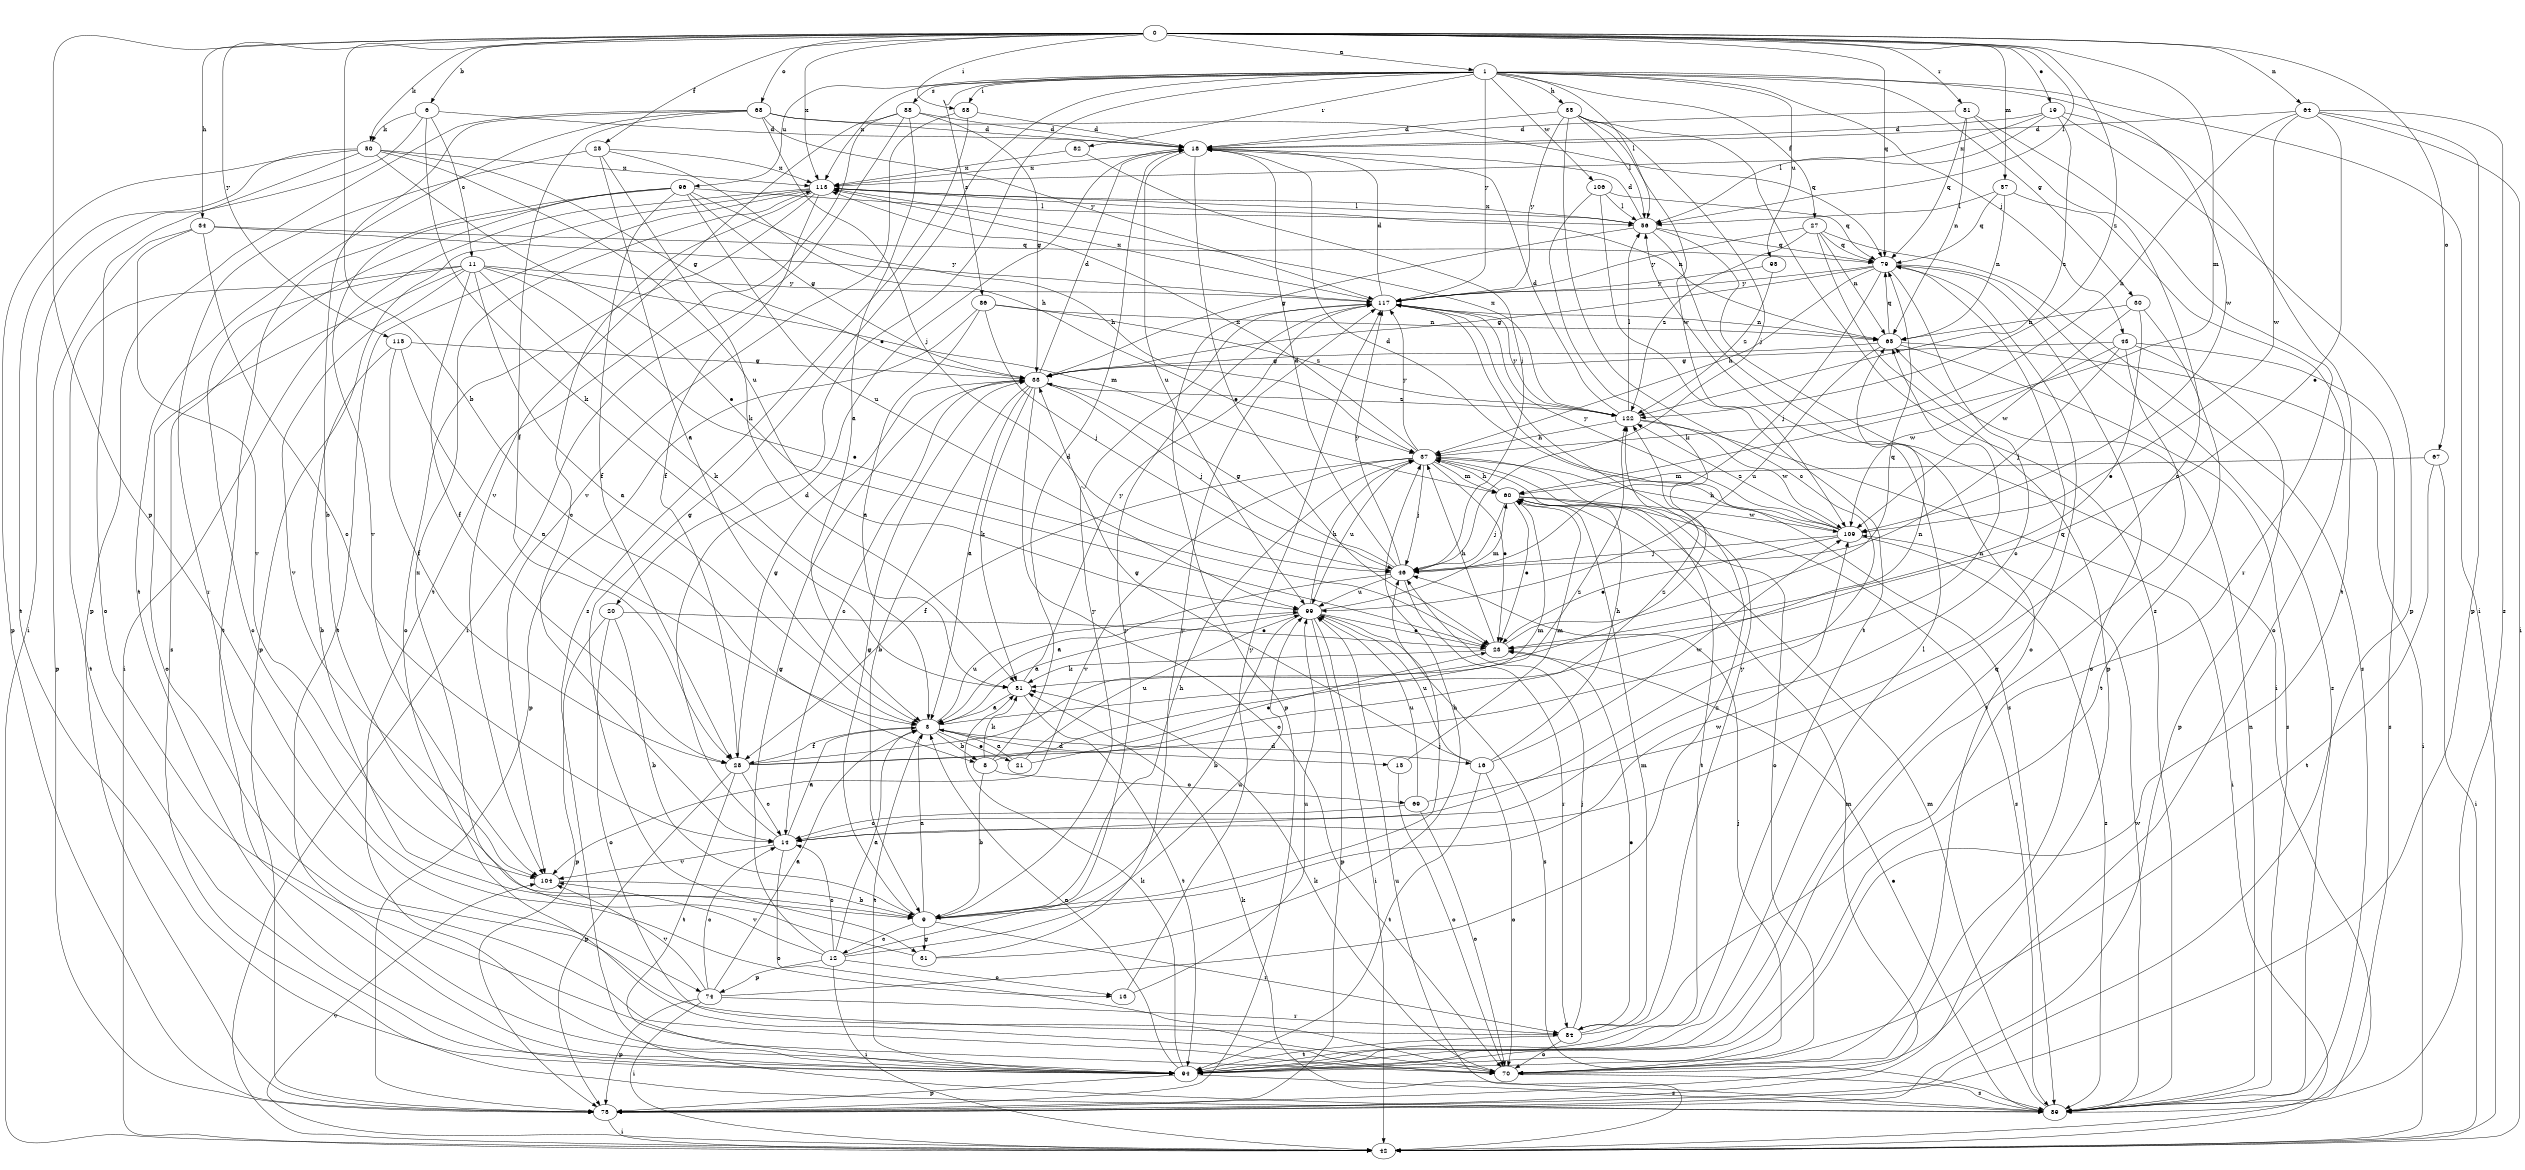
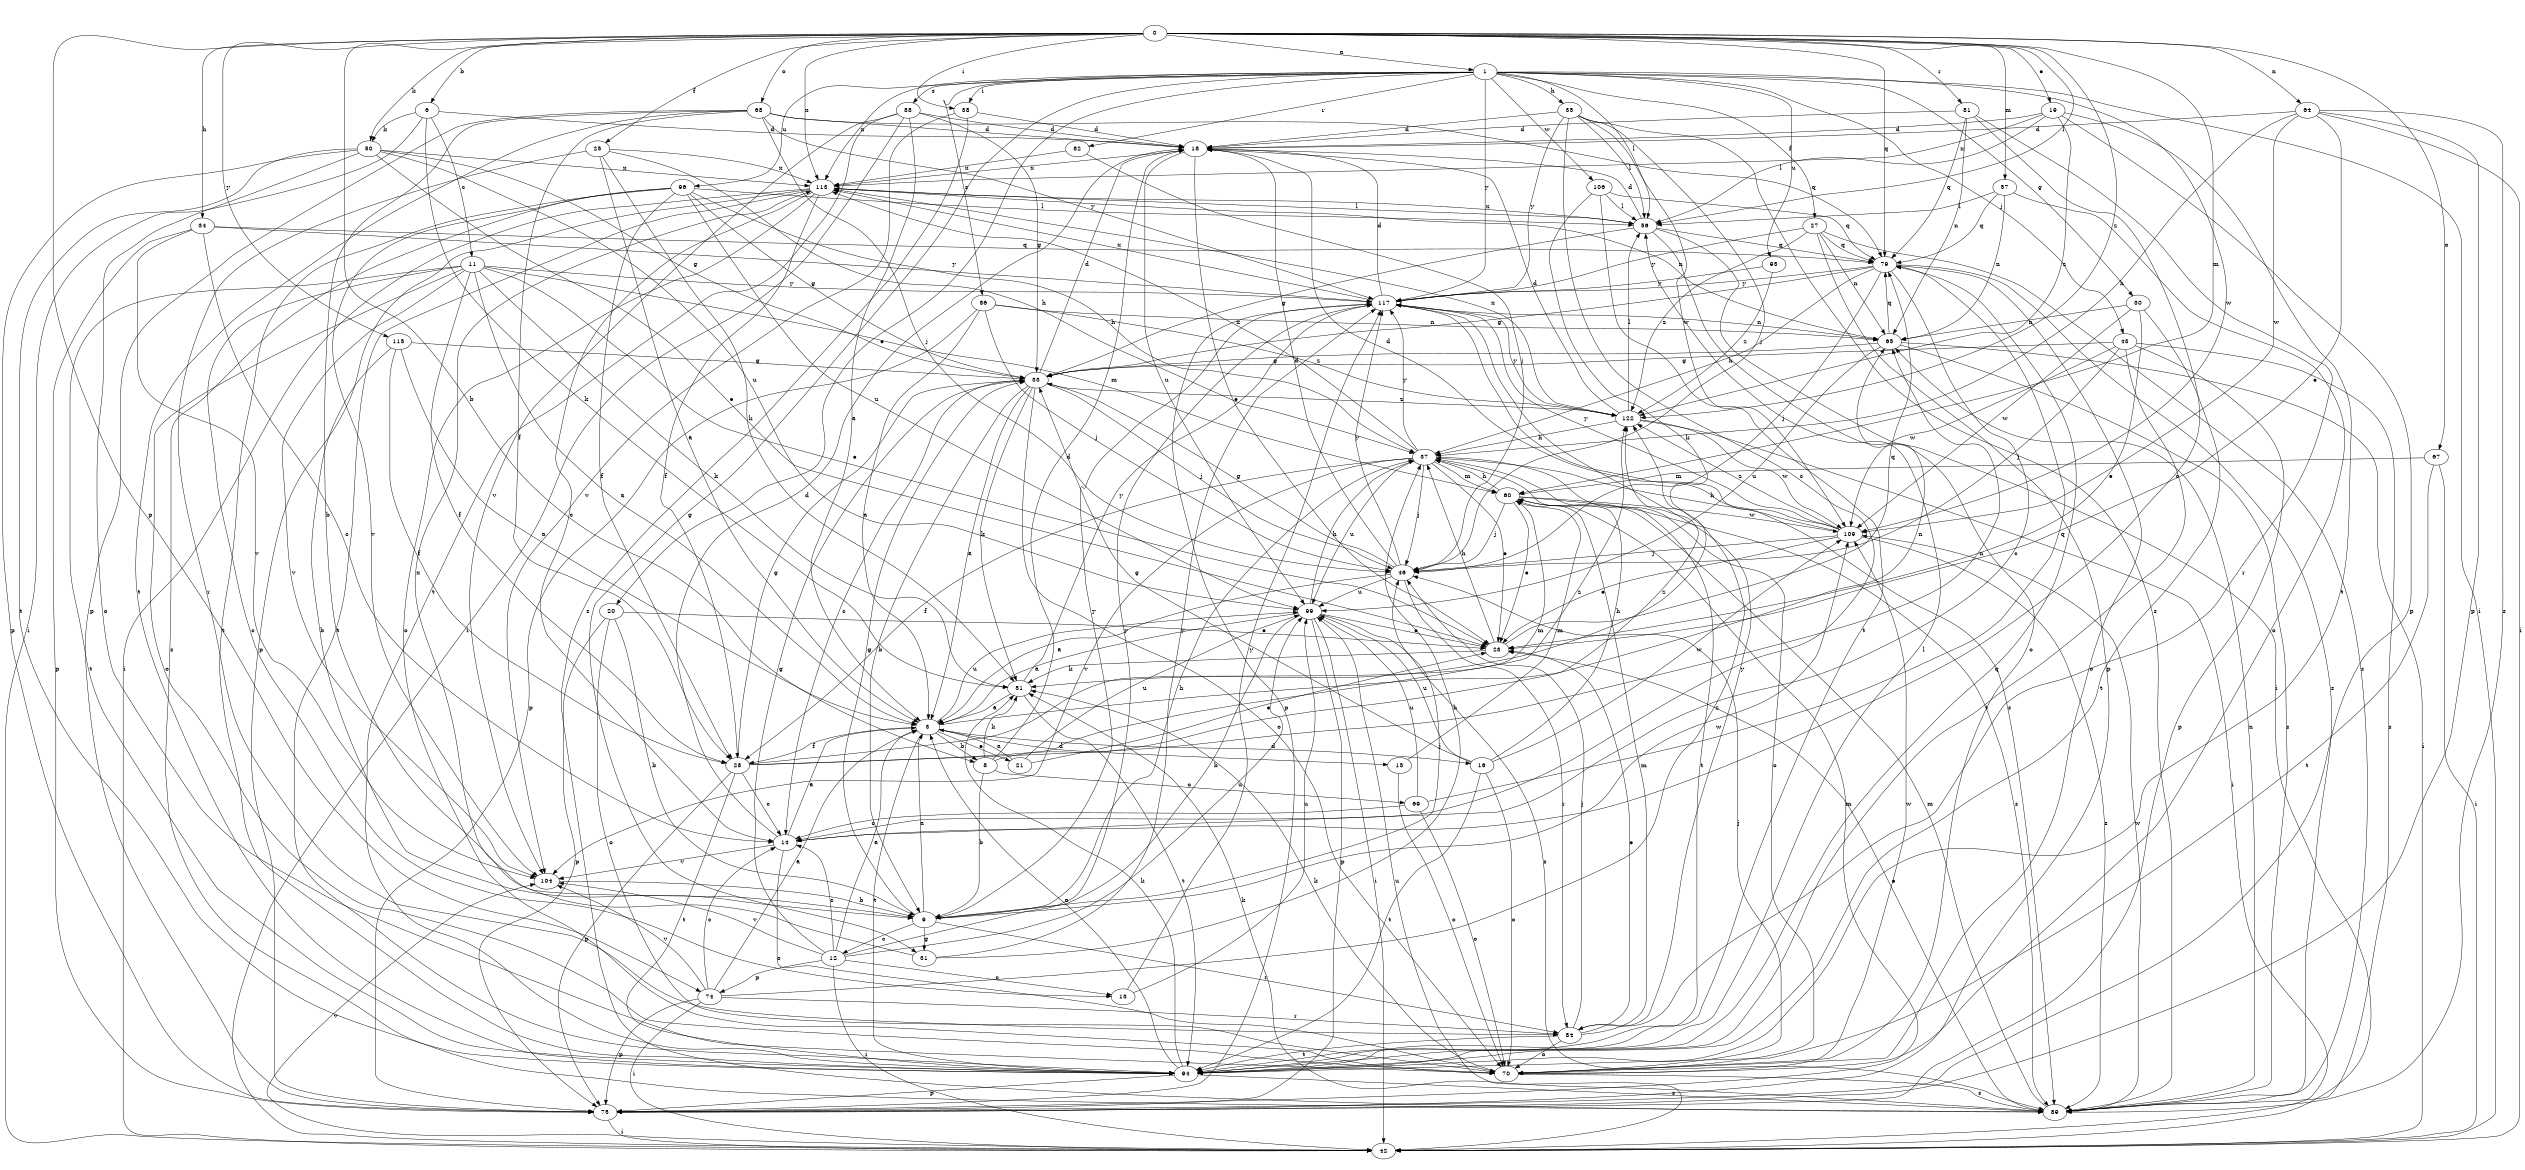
edge "99" -> "60": removed, label "m"
edge "70" -> "109": added, label "w"
